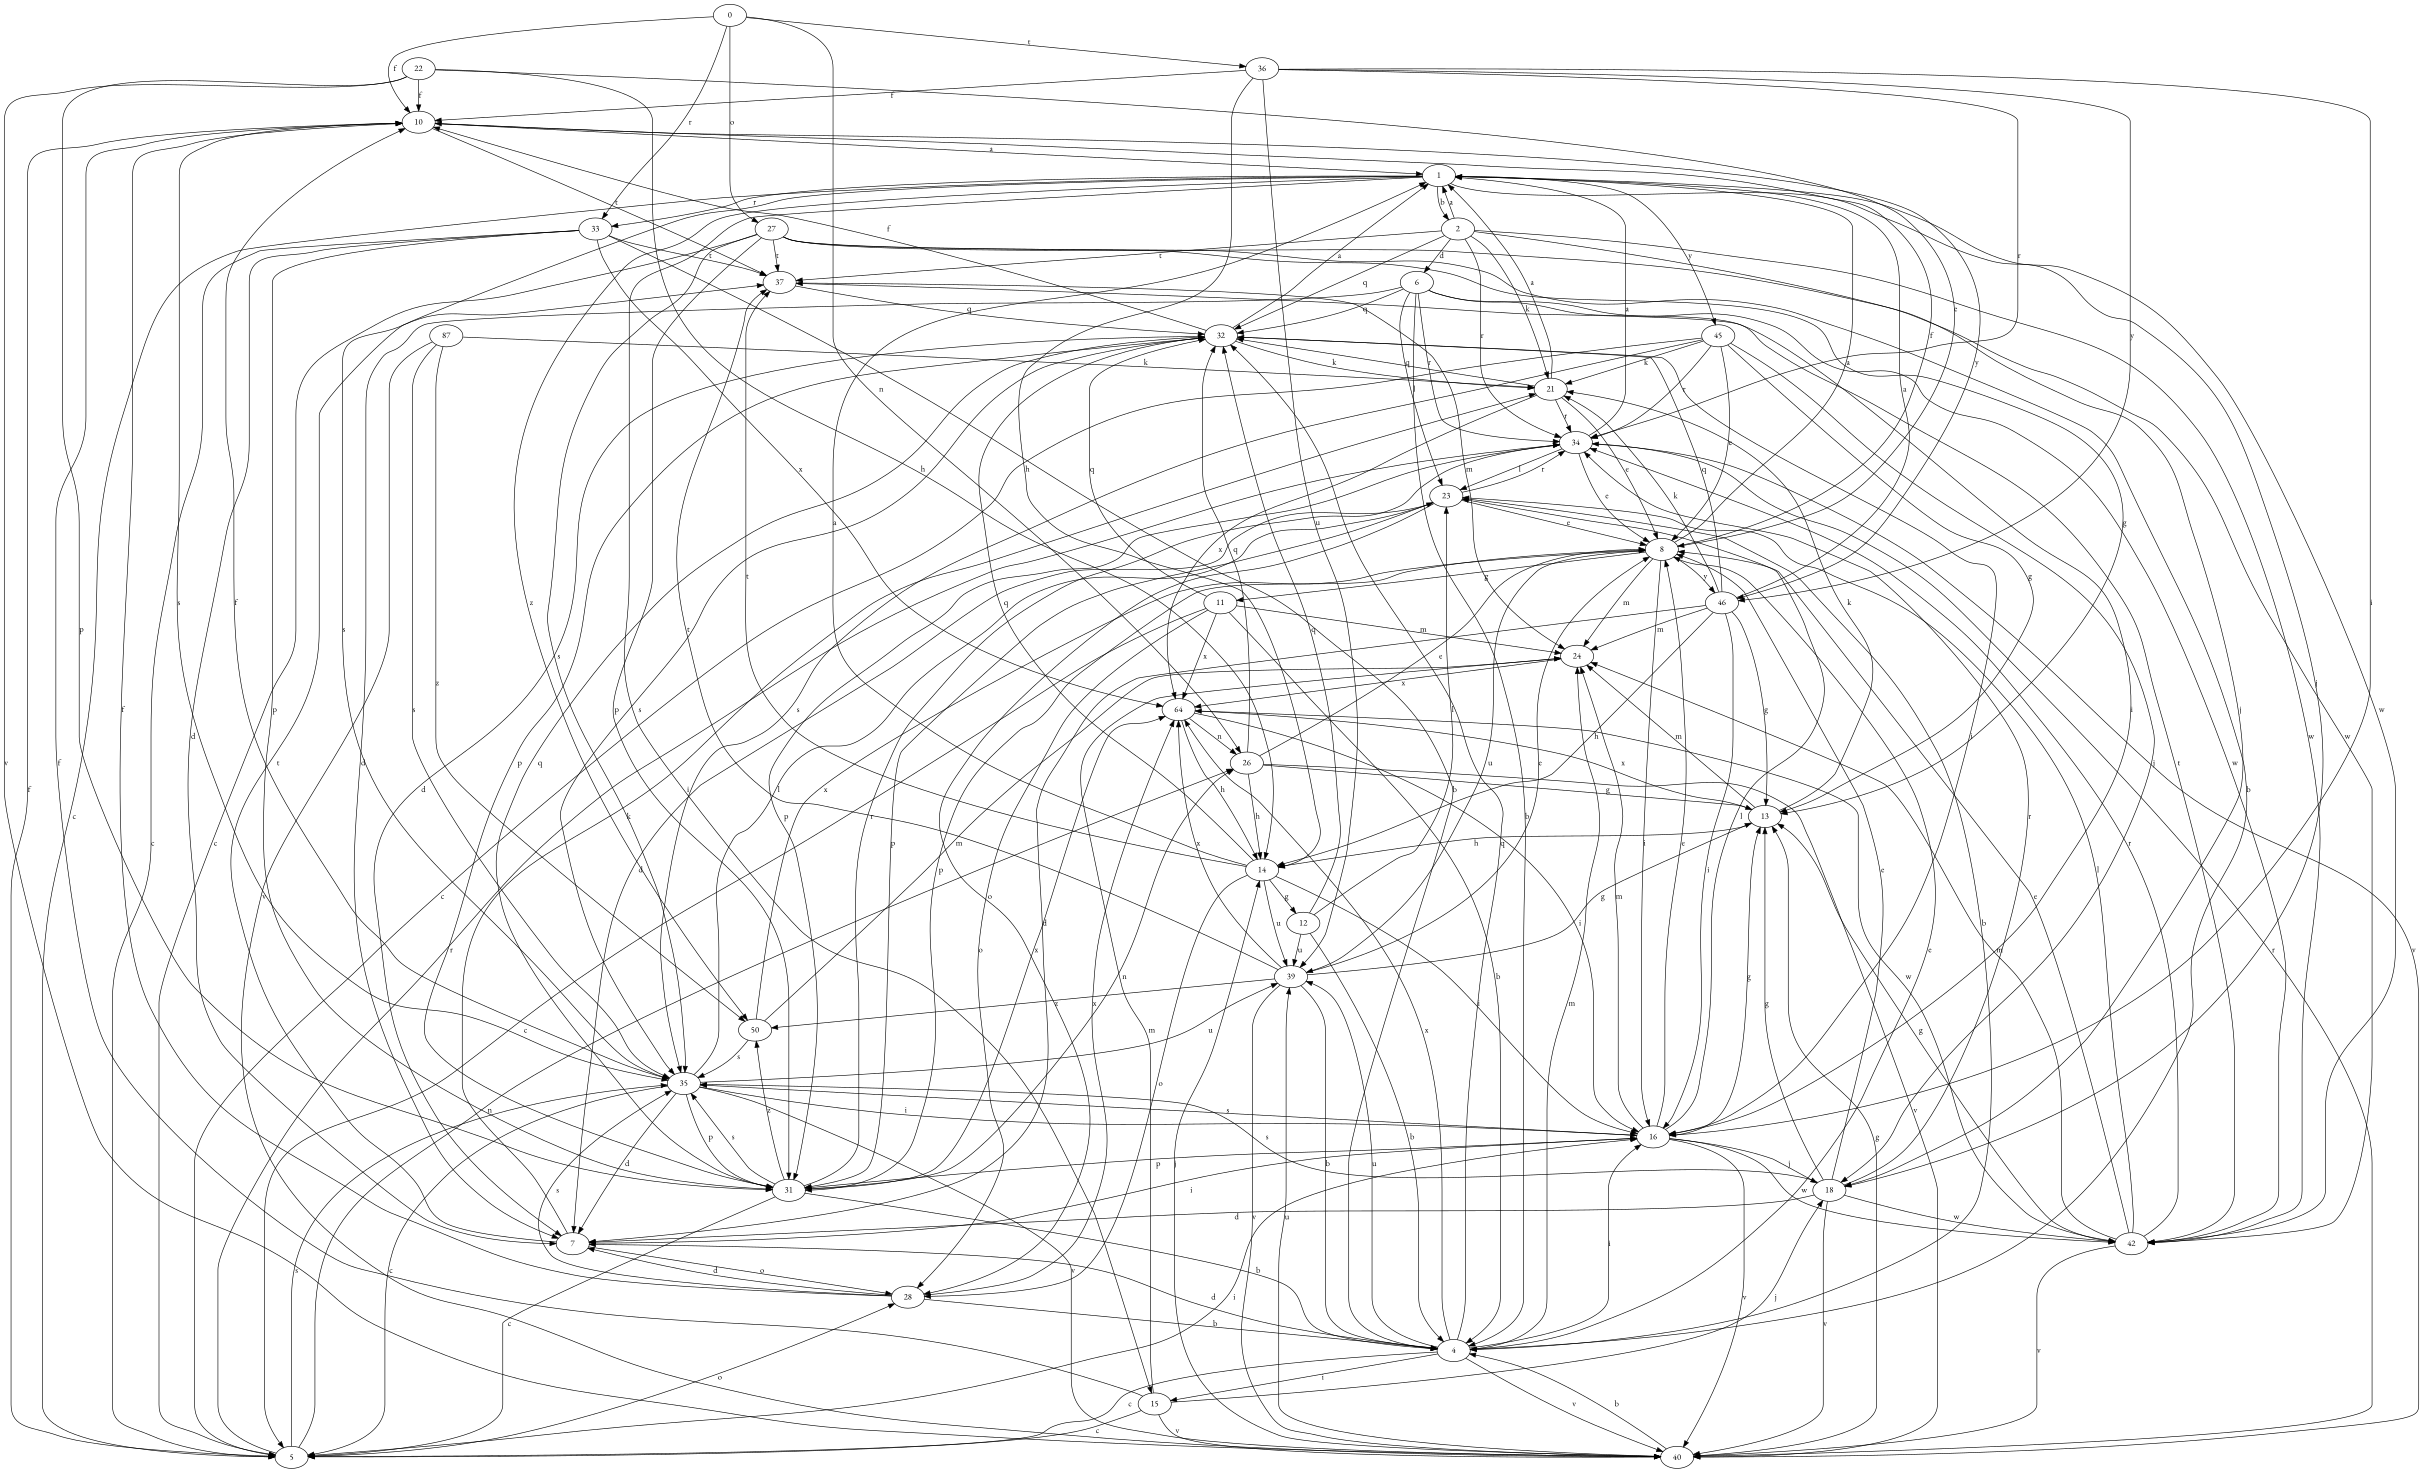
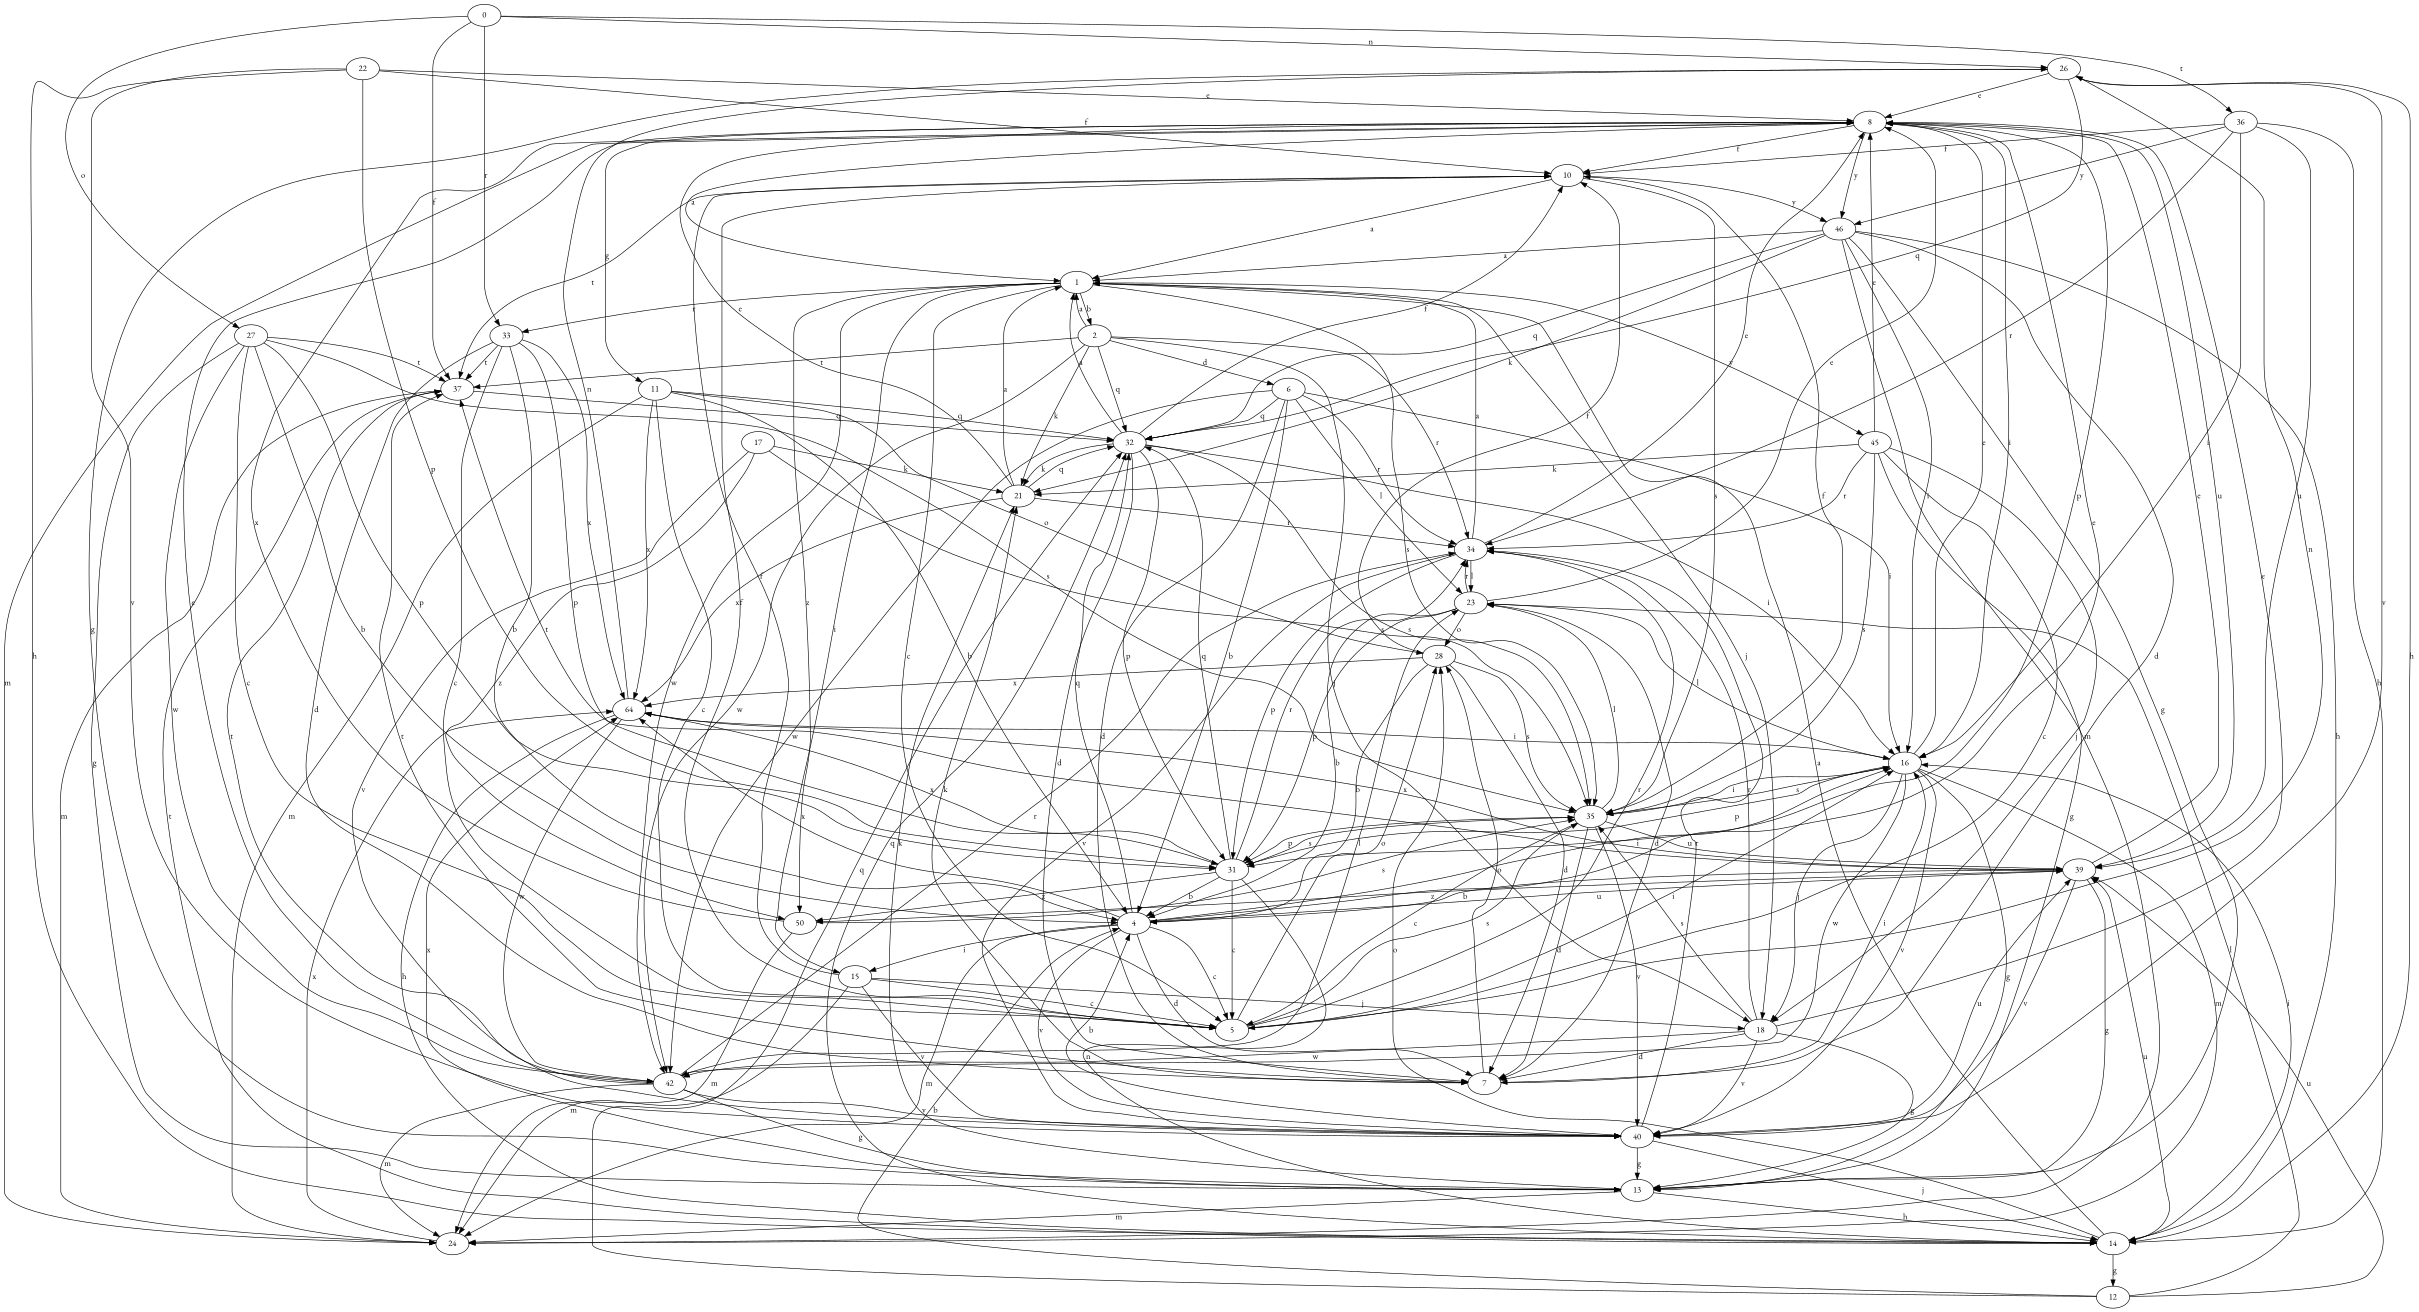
edge "0" -> "10": now "0" -> "37"
node "87": label "87" -> "17"
edge "31" -> "26": now "31" -> "14"
